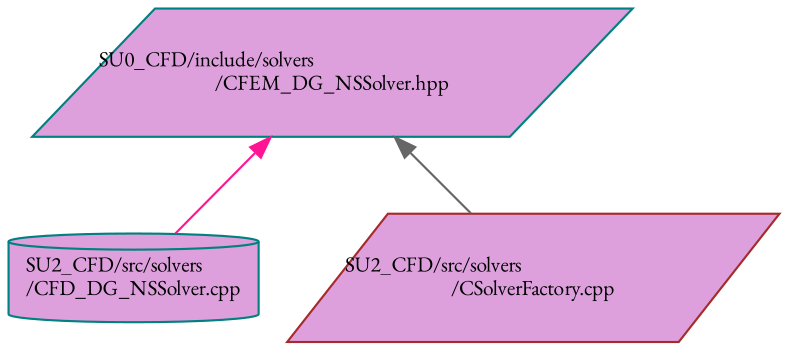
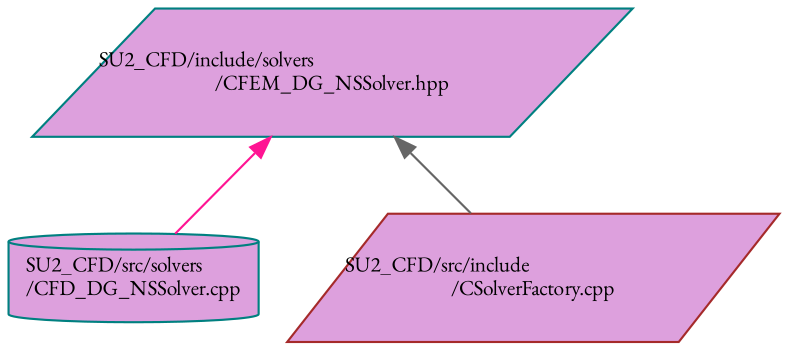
node "SU0_CFD/include/solvers /CFEM_DG_NSSolver.hpp": label "SU0_CFD/include/solvers /CFEM_DG_NSSolver.hpp" -> "SU2_CFD/include/solvers /CFEM_DG_NSSolver.hpp"
node "SU2_CFD/src/solvers /CSolverFactory.cpp": label "SU2_CFD/src/solvers /CSolverFactory.cpp" -> "SU2_CFD/src/include /CSolverFactory.cpp"
